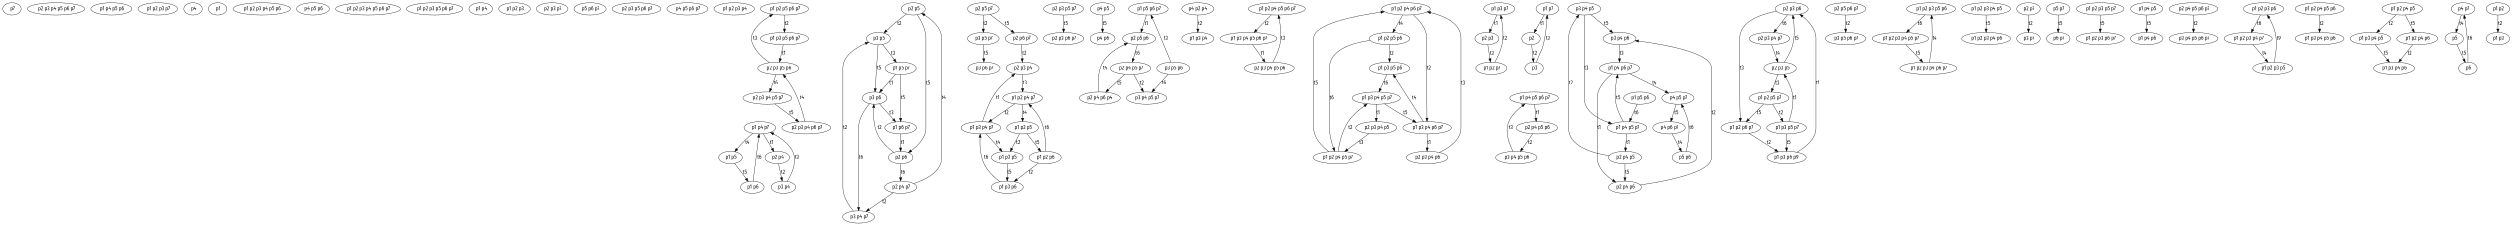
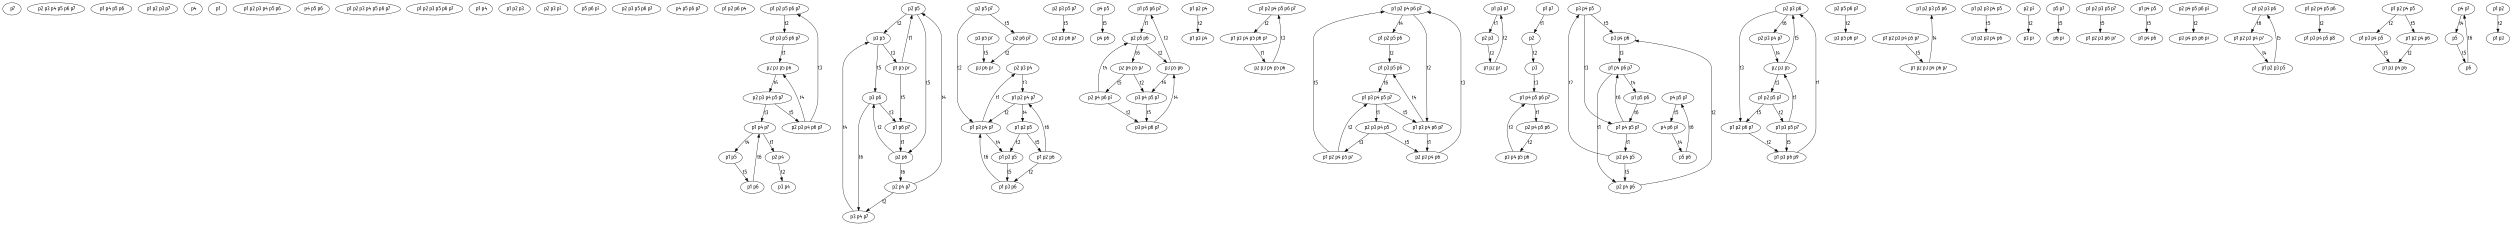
node "p1 p2 p3 p4": label "p1 p2 p3 p4" -> "p1 p2 p6 p4"
node "p4 p2 p4": label "p4 p2 p4" -> "p1 p2 p4"
edge "p2 p5 p7" -> "p3 p5 p7": now "p2 p5 p7" -> "p1 p3 p4 p7"
edge "p1 p2 p3 p5 p6" -> "p1 p2 p3 p4 p5 p7": removed, label "t6"
edge "p2 p3 p5 p6" -> "p1 p2 p5 p6 p7": now "p2 p3 p4 p6 p7" -> "p1 p2 p5 p6 p7"
edge "p1 p2 p3 p5" -> "p1 p2 p3 p6": label "t9" -> "t5"
node "p1 p3 p4 p5 p6": label "p1 p3 p4 p5 p6" -> "p1 p3 p4 p5 p8"
edge "p3" -> "p1 p7": now "p3" -> "p1 p4 p5 p6 p7"
edge "p2 p6 p7" -> "p2 p3 p4": now "p2 p6 p7" -> "p3 p6 p7"
edge "p2 p5 p6" -> "p3 p5 p6": added, label "t2"
edge "p1 p5 p7" -> "p3 p6": now "p1 p5 p7" -> "p2 p5"
edge "p1 p2 p5 p6" -> "p1 p2 p4 p5 p7": removed, label "t6"
edge "p1 p4 p6 p7" -> "p4 p5 p7": now "p1 p4 p6 p7" -> "p1 p5 p6"
node "p2 p4 p6 p4": label "p2 p4 p6 p4" -> "p2 p4 p6 p7"
edge "p1 p4 p5 p7" -> "p1 p4 p6 p7": label "t5" -> "t6"
edge "p3 p4 p7" -> "p3 p5": label "t2" -> "t4"
node "p3 p4 p6 p7": added
edge "p2 p3 p4 p5" -> "p2 p3 p4 p6": added, label "t5"
edge "p3 p4" -> "p1 p4 p7": now "p2 p3 p4 p5 p7" -> "p1 p4 p7"
